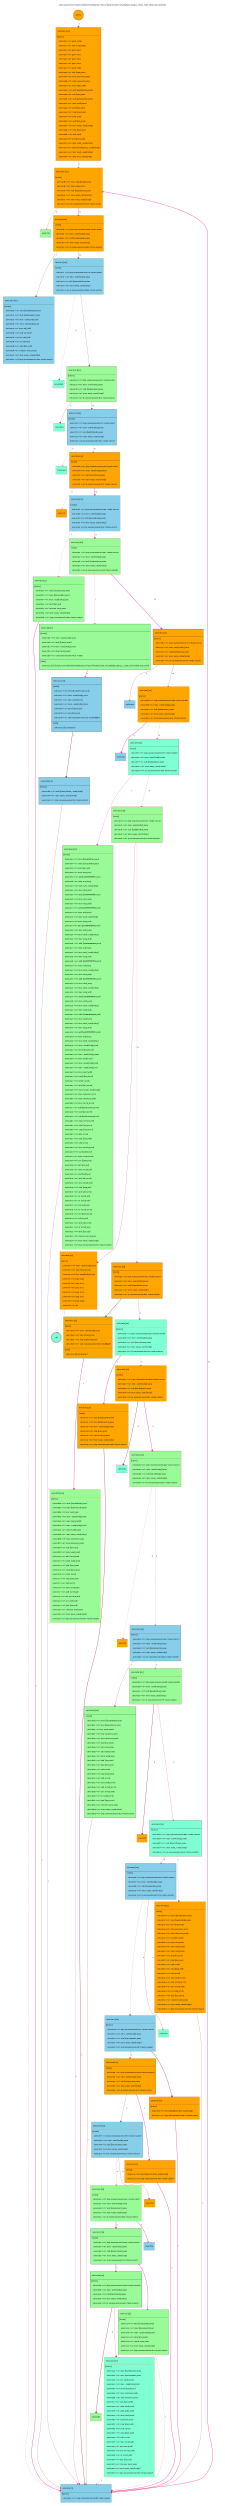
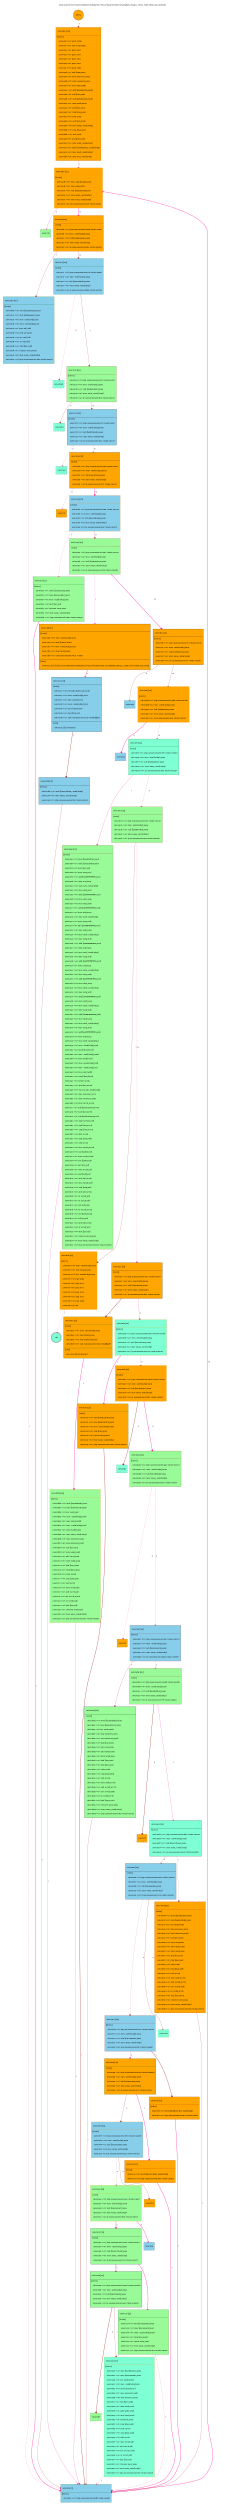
node "0x401cab [21]": fillcolor palegreen -> orange
